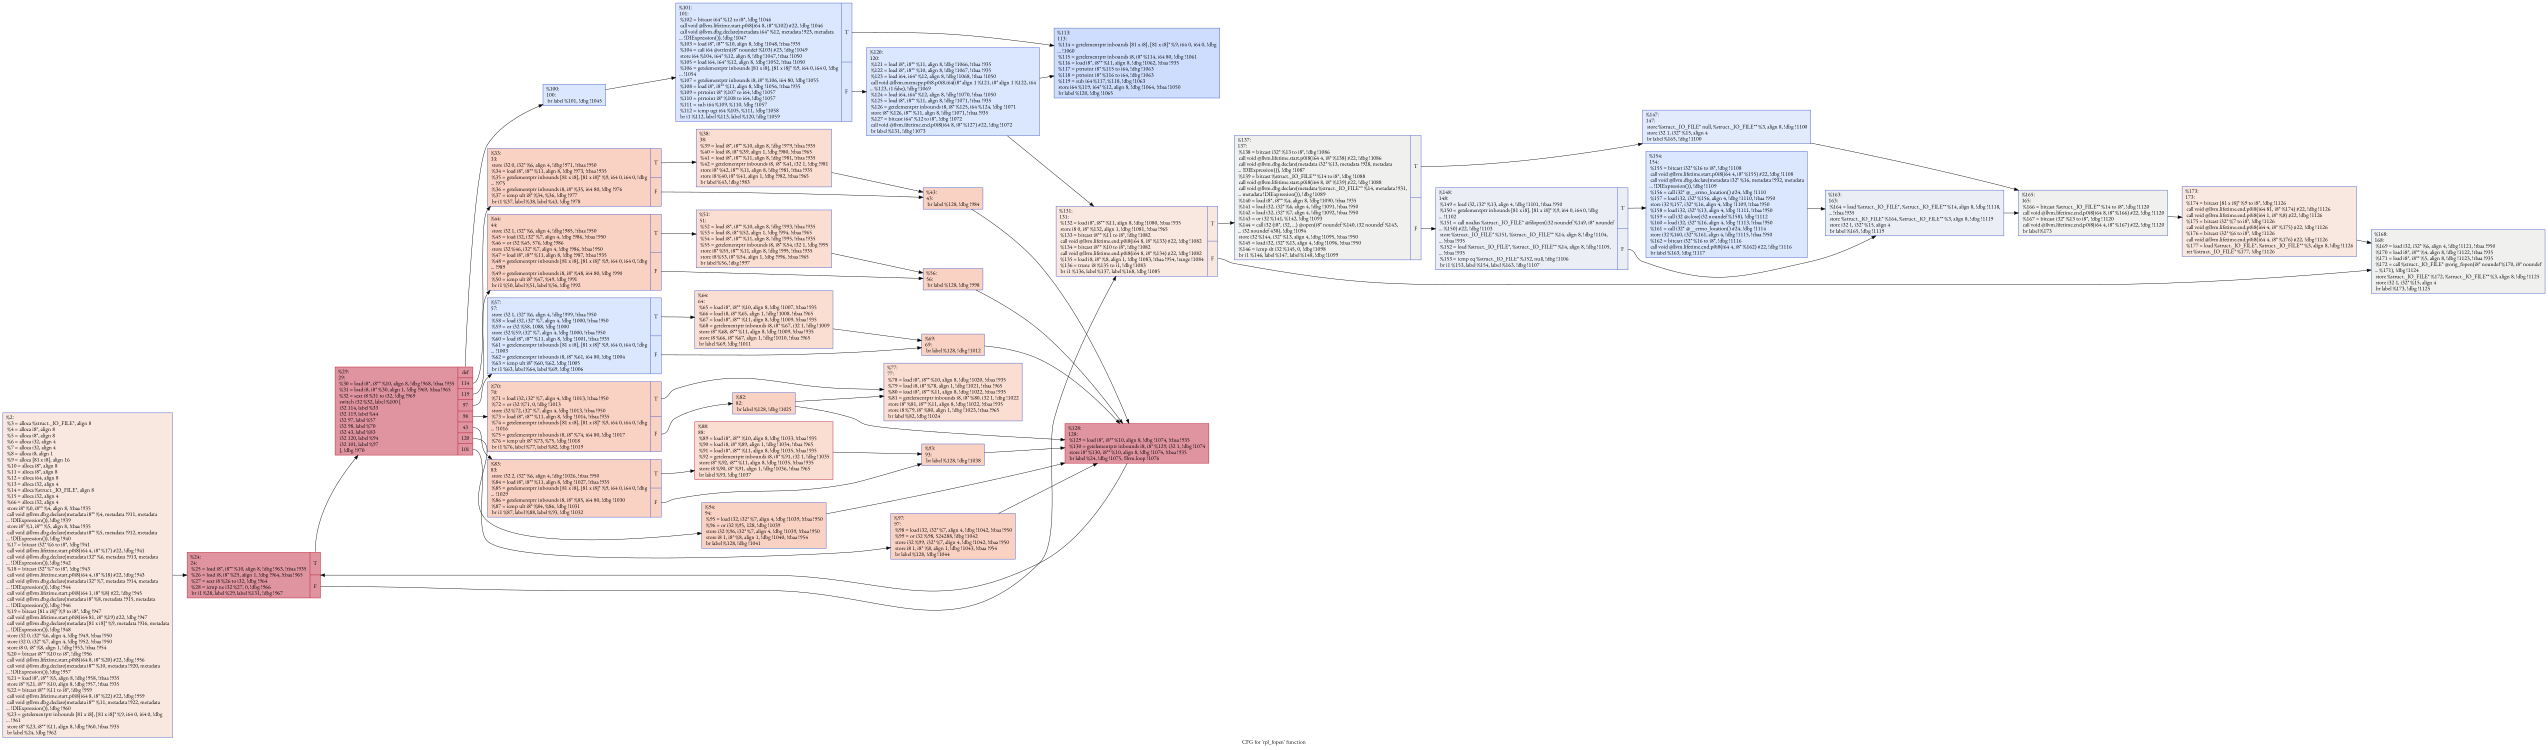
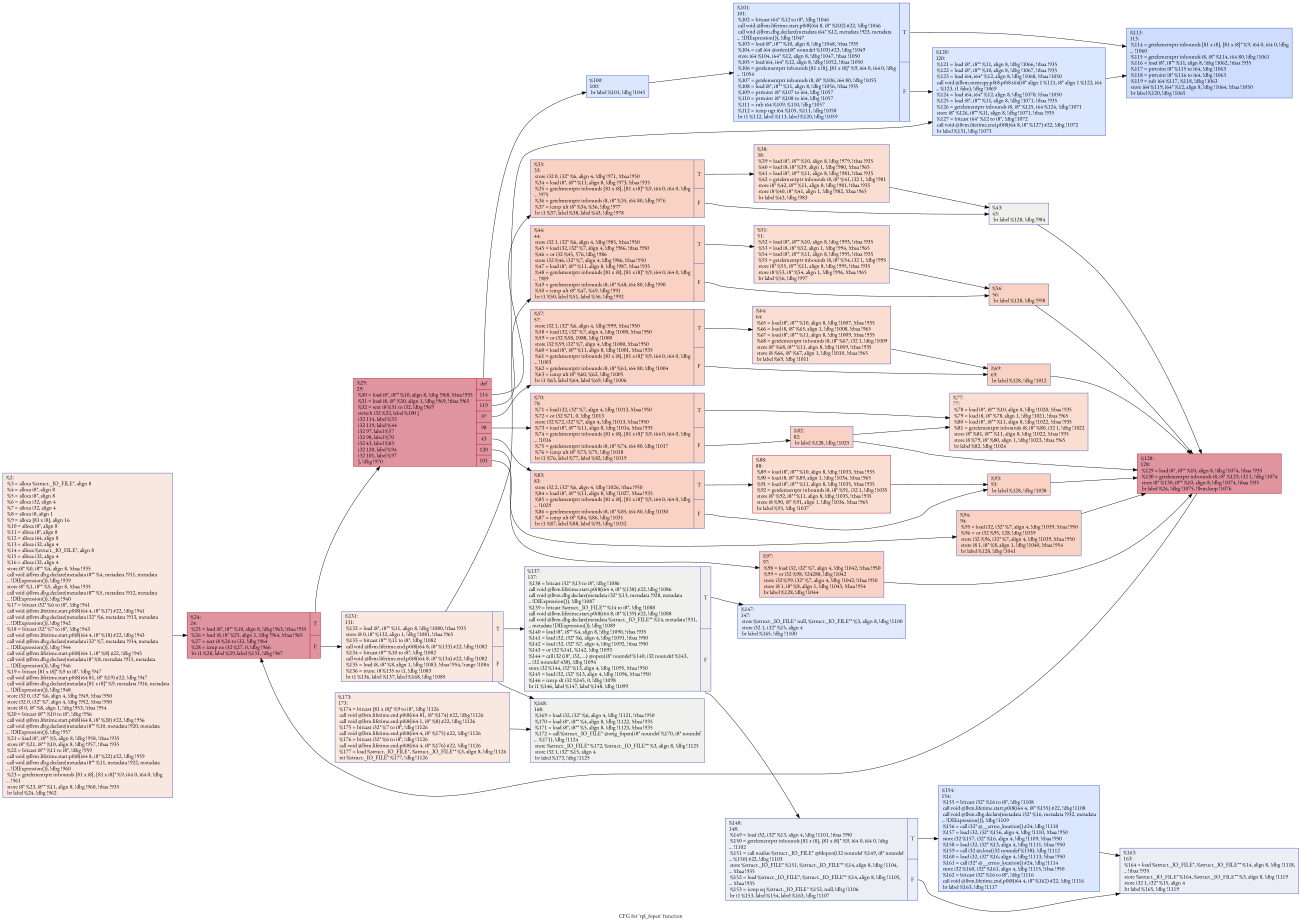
edge "%120:" -> "%131:": reversed
node "%43:": fillcolor #f4987a70 -> #dedcdb70
node "%165:": removed
node "%57:": fillcolor #aec9fc70 -> #f4987a70
node "%2:": text "%66 = alloca i32, align 4" -> "%16 = alloca i32, align 4"
